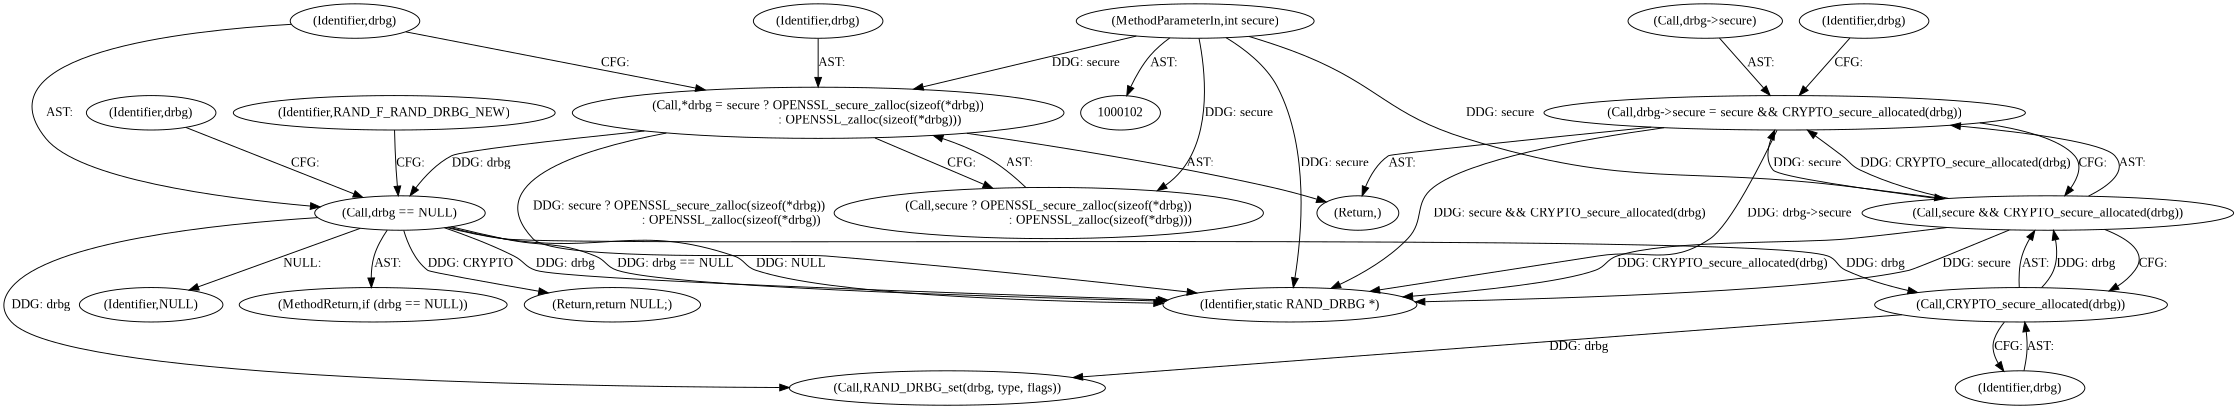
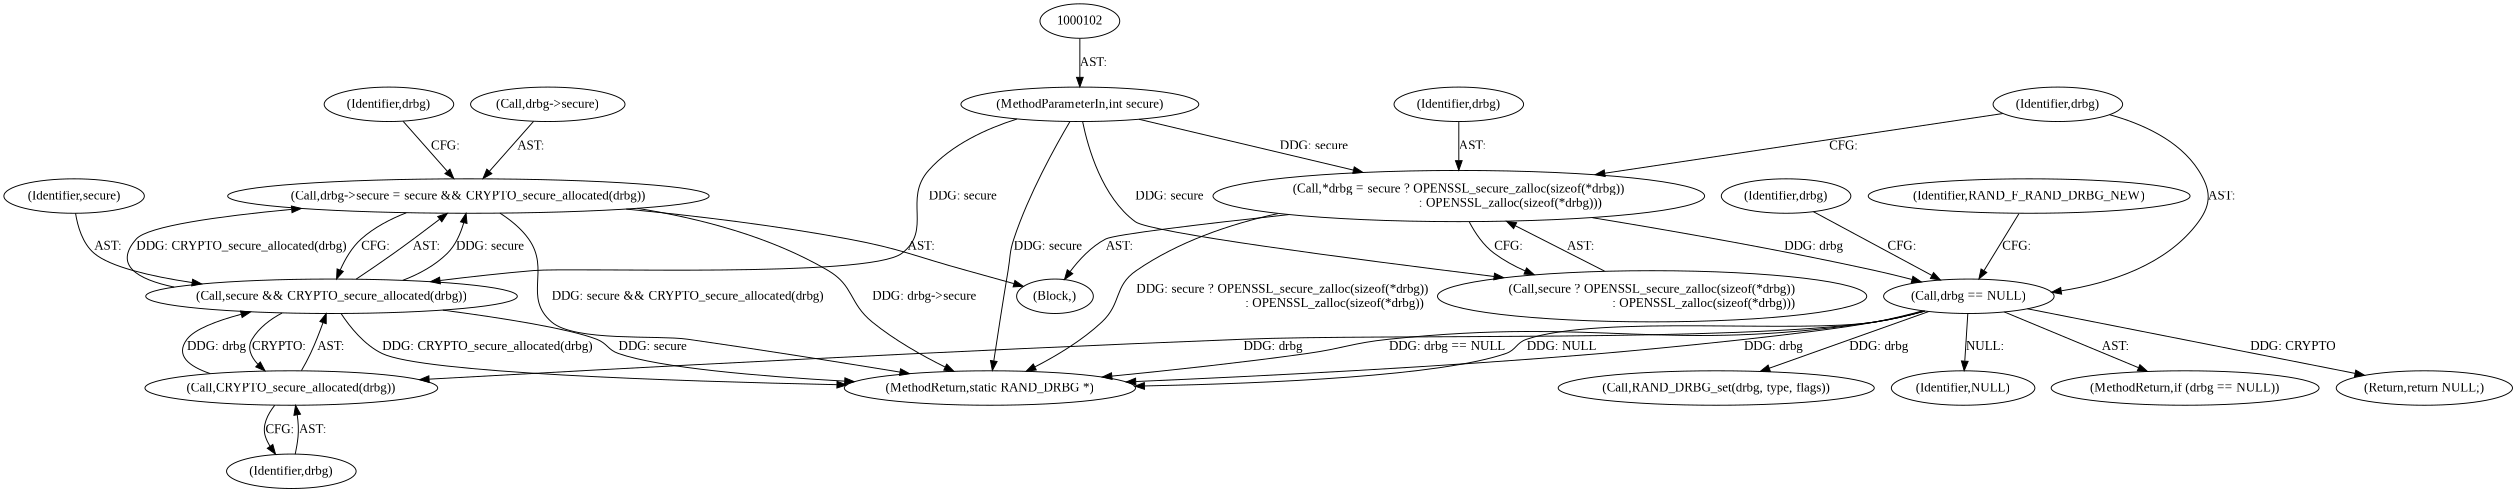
edge "(MethodParameterIn,int secure)" -> "1000102": reversed
node "(Identifier,secure)": added
node "(Return,)": label "(Return,)" -> "(Block,)"
edge "(Call,secure && CRYPTO_secure_allocated(drbg))" -> "(Call,CRYPTO_secure_allocated(drbg))": label "CFG: " -> "CRYPTO: "
node "(Identifier,static RAND_DRBG *)": label "(Identifier,static RAND_DRBG *)" -> "(MethodReturn,static RAND_DRBG *)"
edge "(Call,CRYPTO_secure_allocated(drbg))" -> "(Call,RAND_DRBG_set(drbg, type, flags))": removed, label "DDG: drbg"
